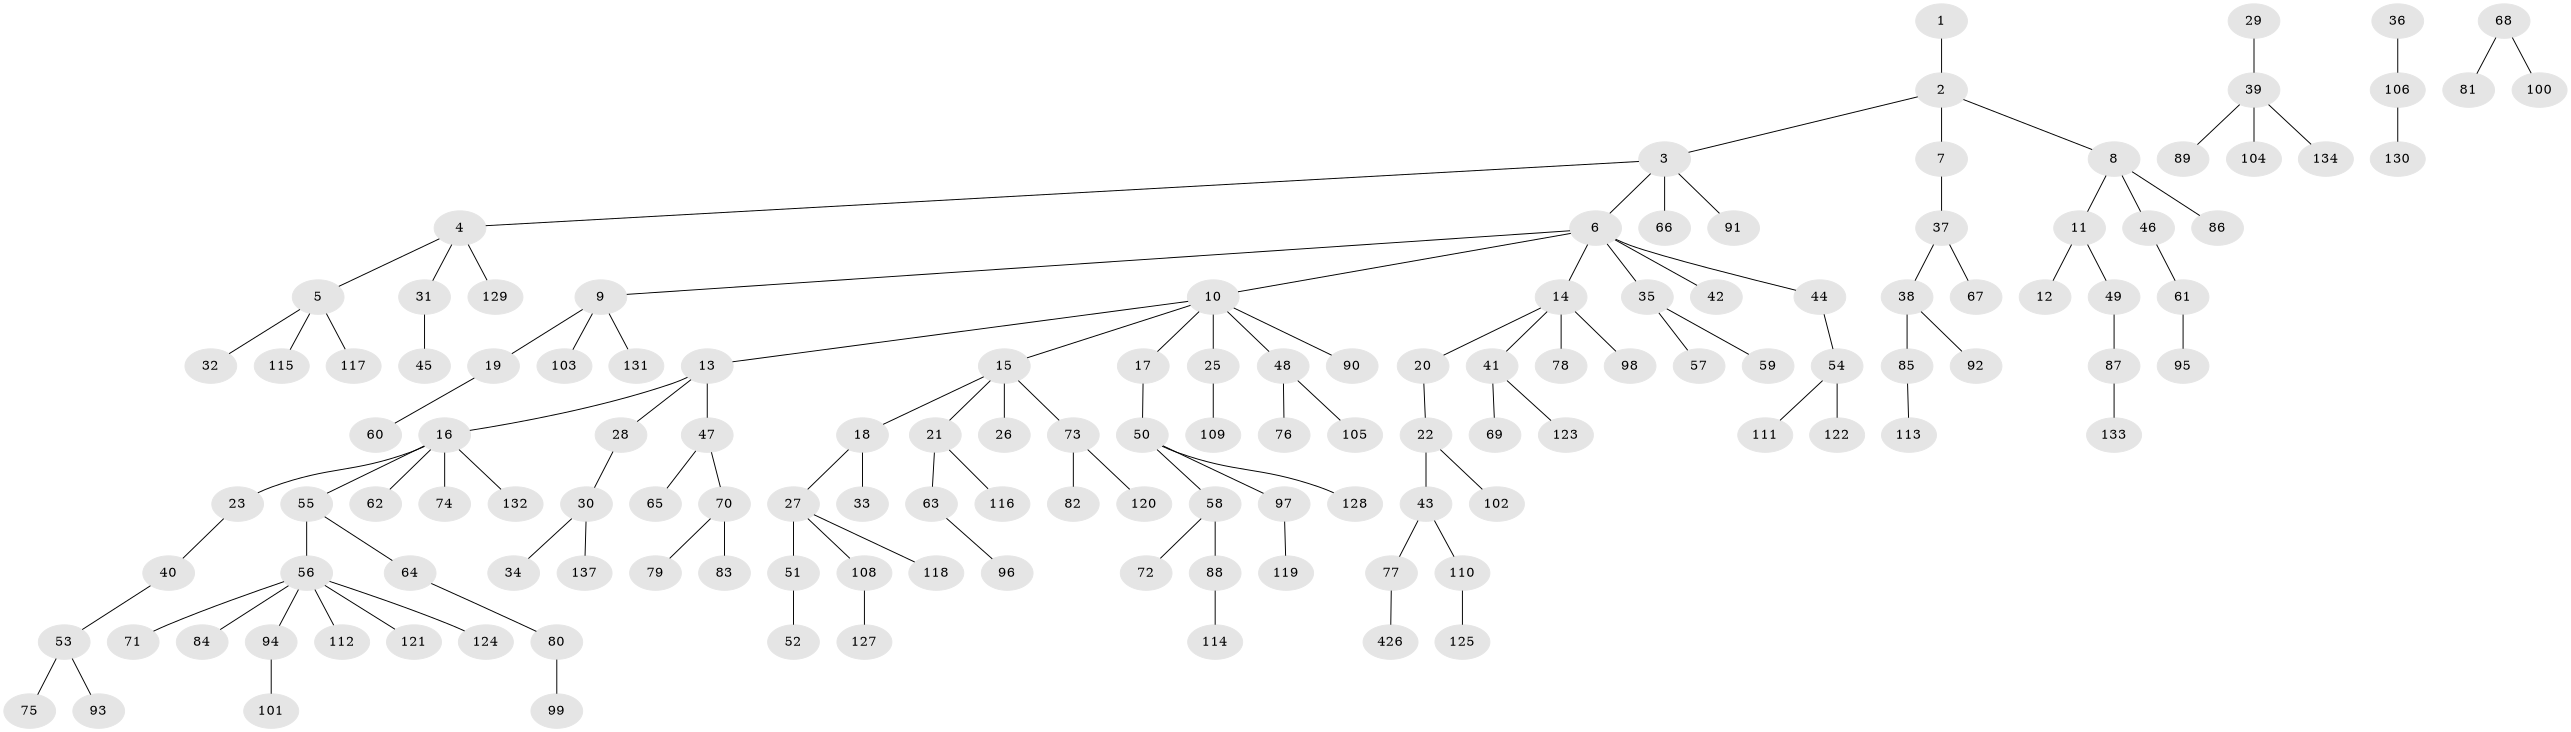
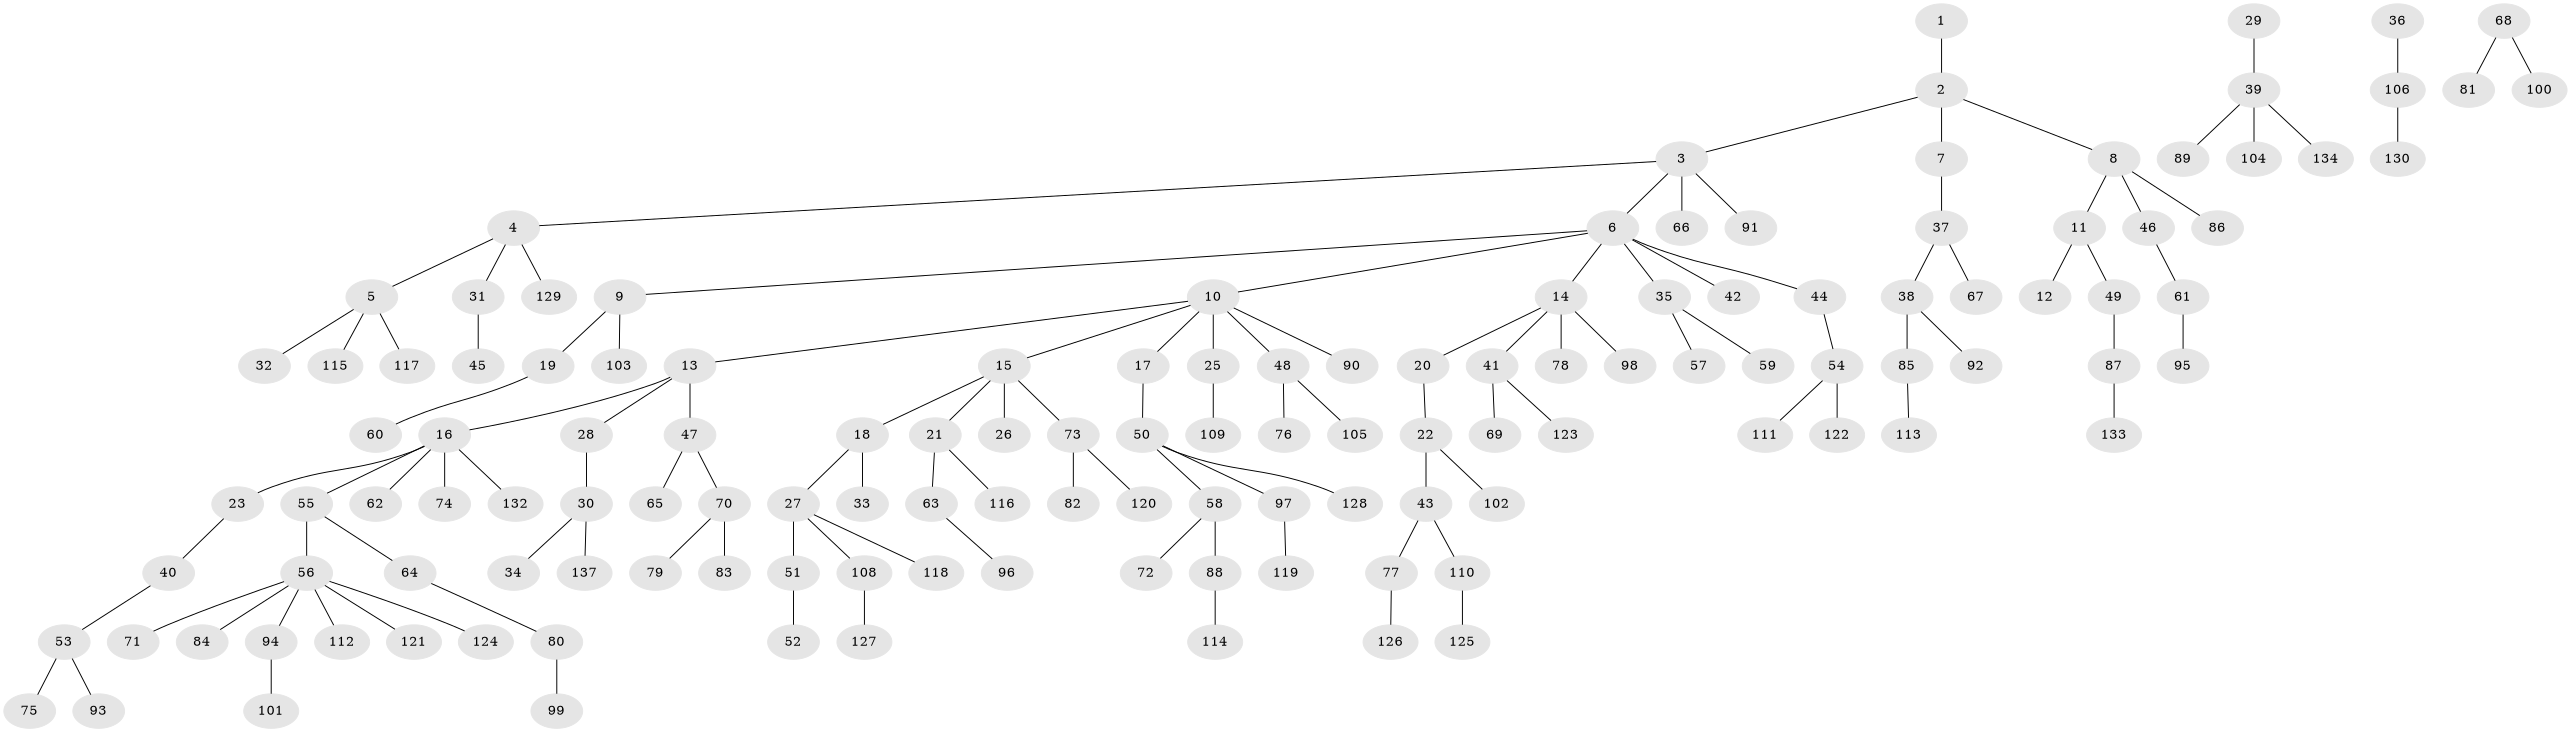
node "131": removed
node "426": label "426" -> "126"
